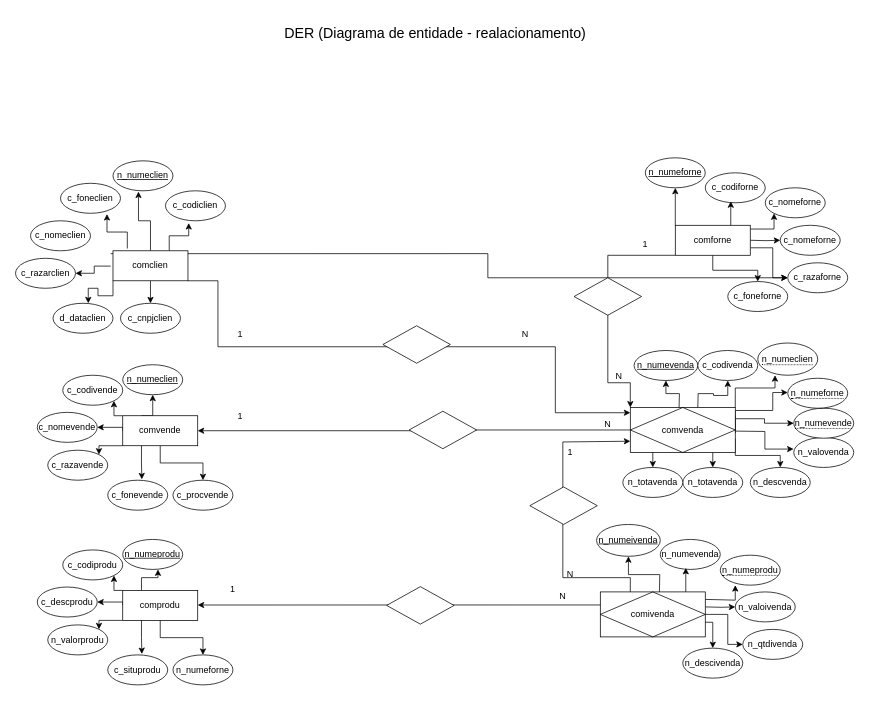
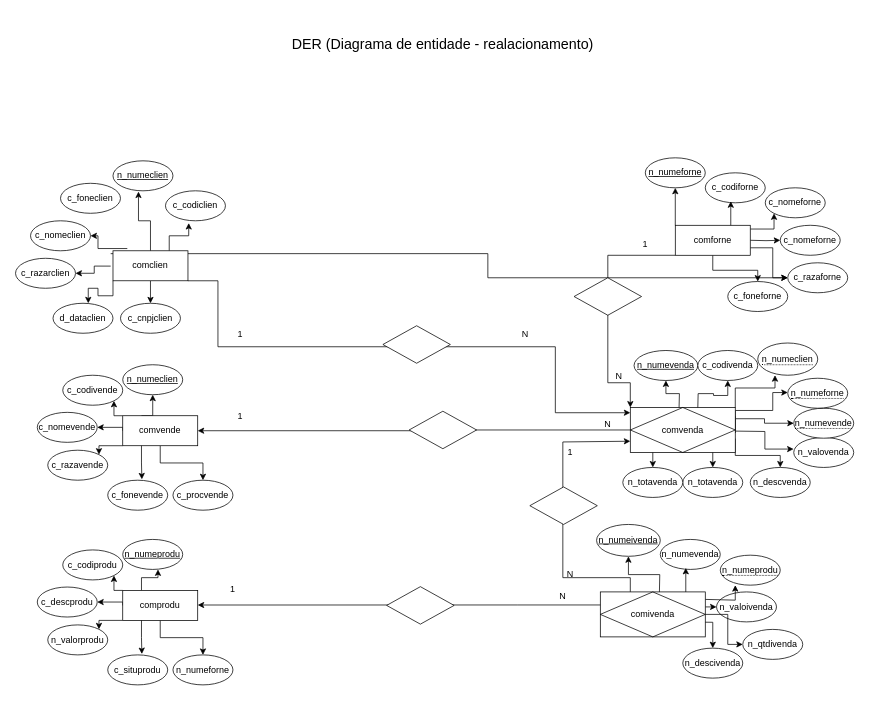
node "DER (Diagrama de entidade - realacionamento)": moved (435, 34) -> (443, 45)
edge "comclien" -> "c_foneclien": now "comclien" -> "c_nomeclien"
node "n_valoivenda": moved (765, 607) -> (747, 607)
